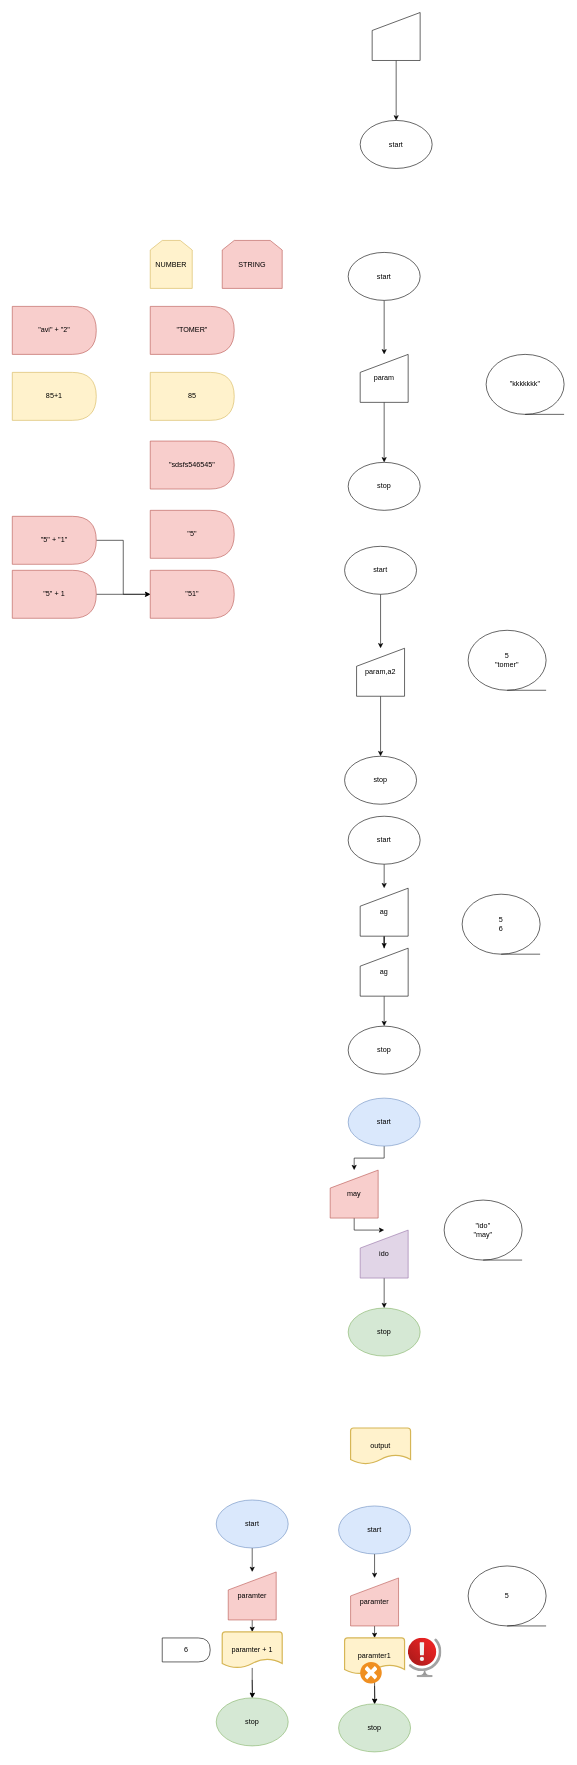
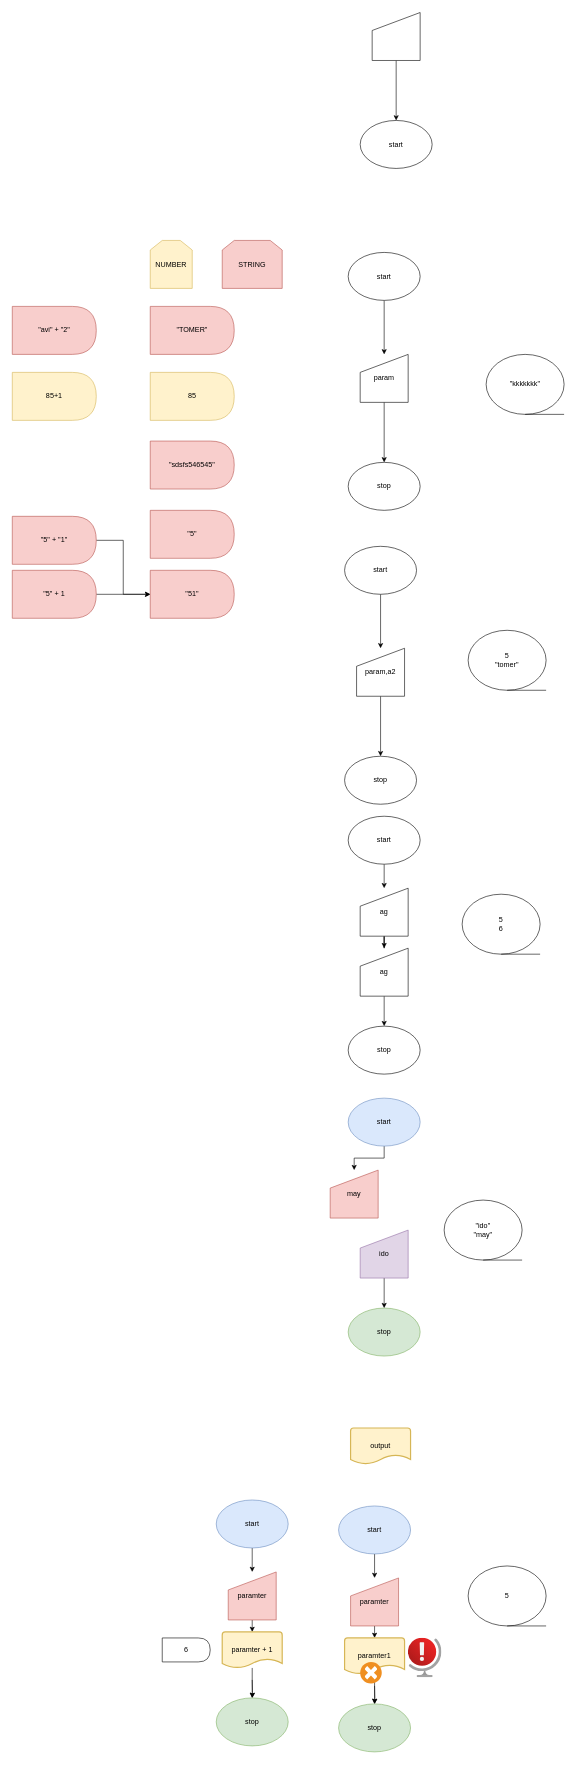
edge "may" -> "ido": removed
